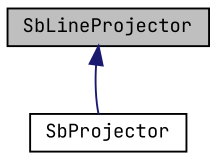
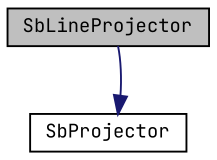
edge "SbProjector" -> "SbLineProjector": reversed
